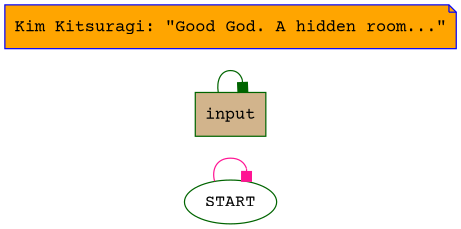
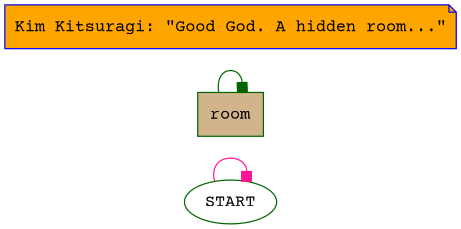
node "input": label "input" -> "room"
